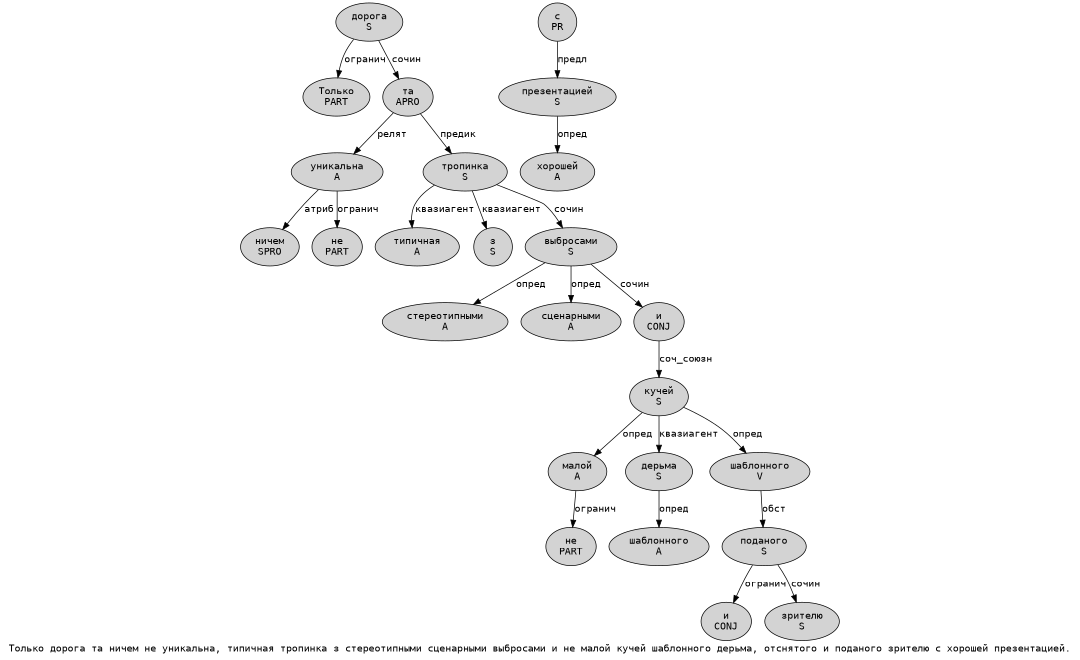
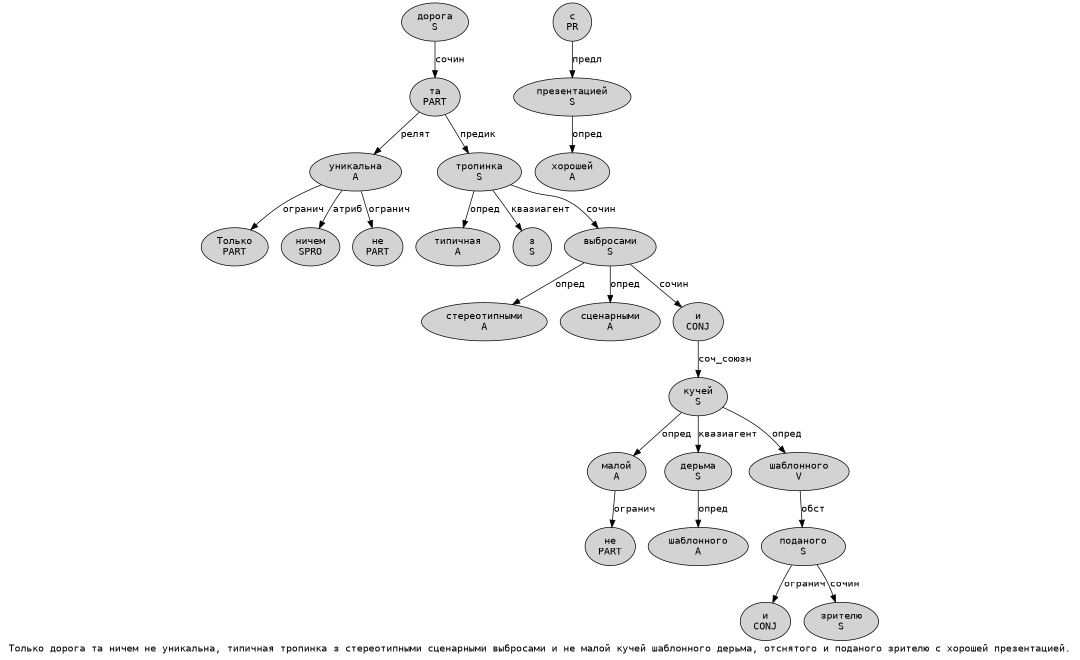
edge "дорога S" -> "Только PART": now "уникальна A" -> "Только PART"
node "та APRO": label "та APRO" -> "та PART"
edge "тропинка S" -> "типичная A": label "квазиагент" -> "опред"
